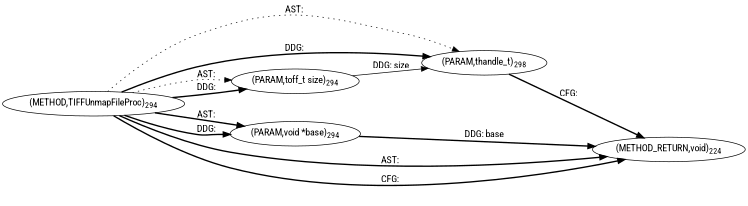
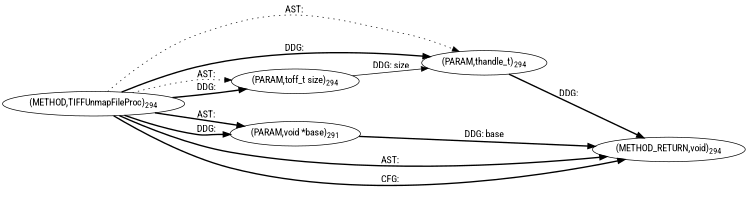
node "(PARAM,thandle_t)": text "298" -> "294"
edge "(PARAM,thandle_t)" -> "(METHOD_RETURN,void)": label "CFG: " -> "DDG: "
node "(PARAM,void *base)": text "294" -> "291"
node "(METHOD_RETURN,void)": text "224" -> "294"
